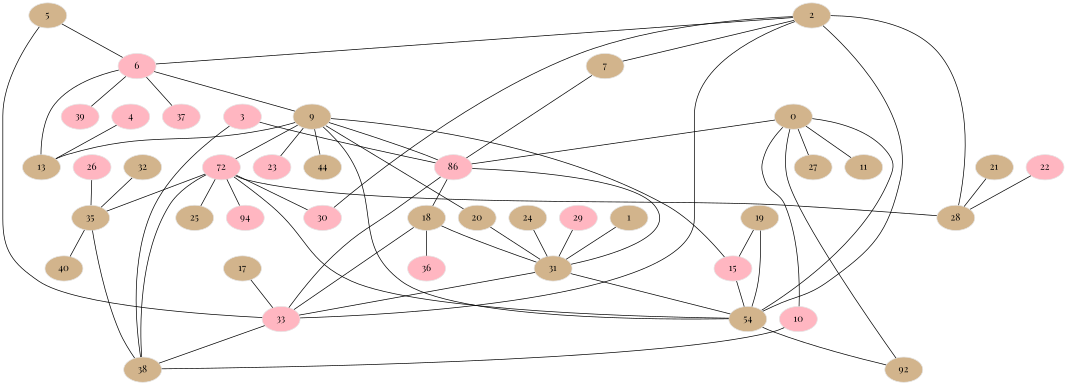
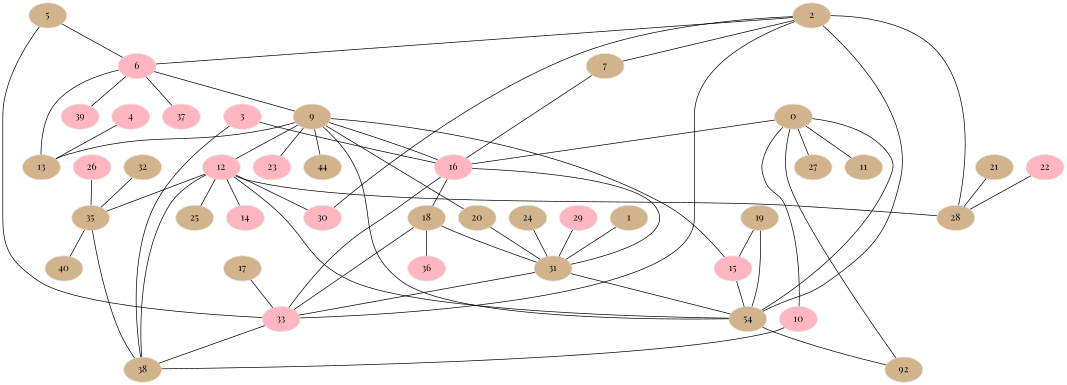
node "72": label "72" -> "12"
node "86": label "86" -> "16"
node "94": label "94" -> "14"
